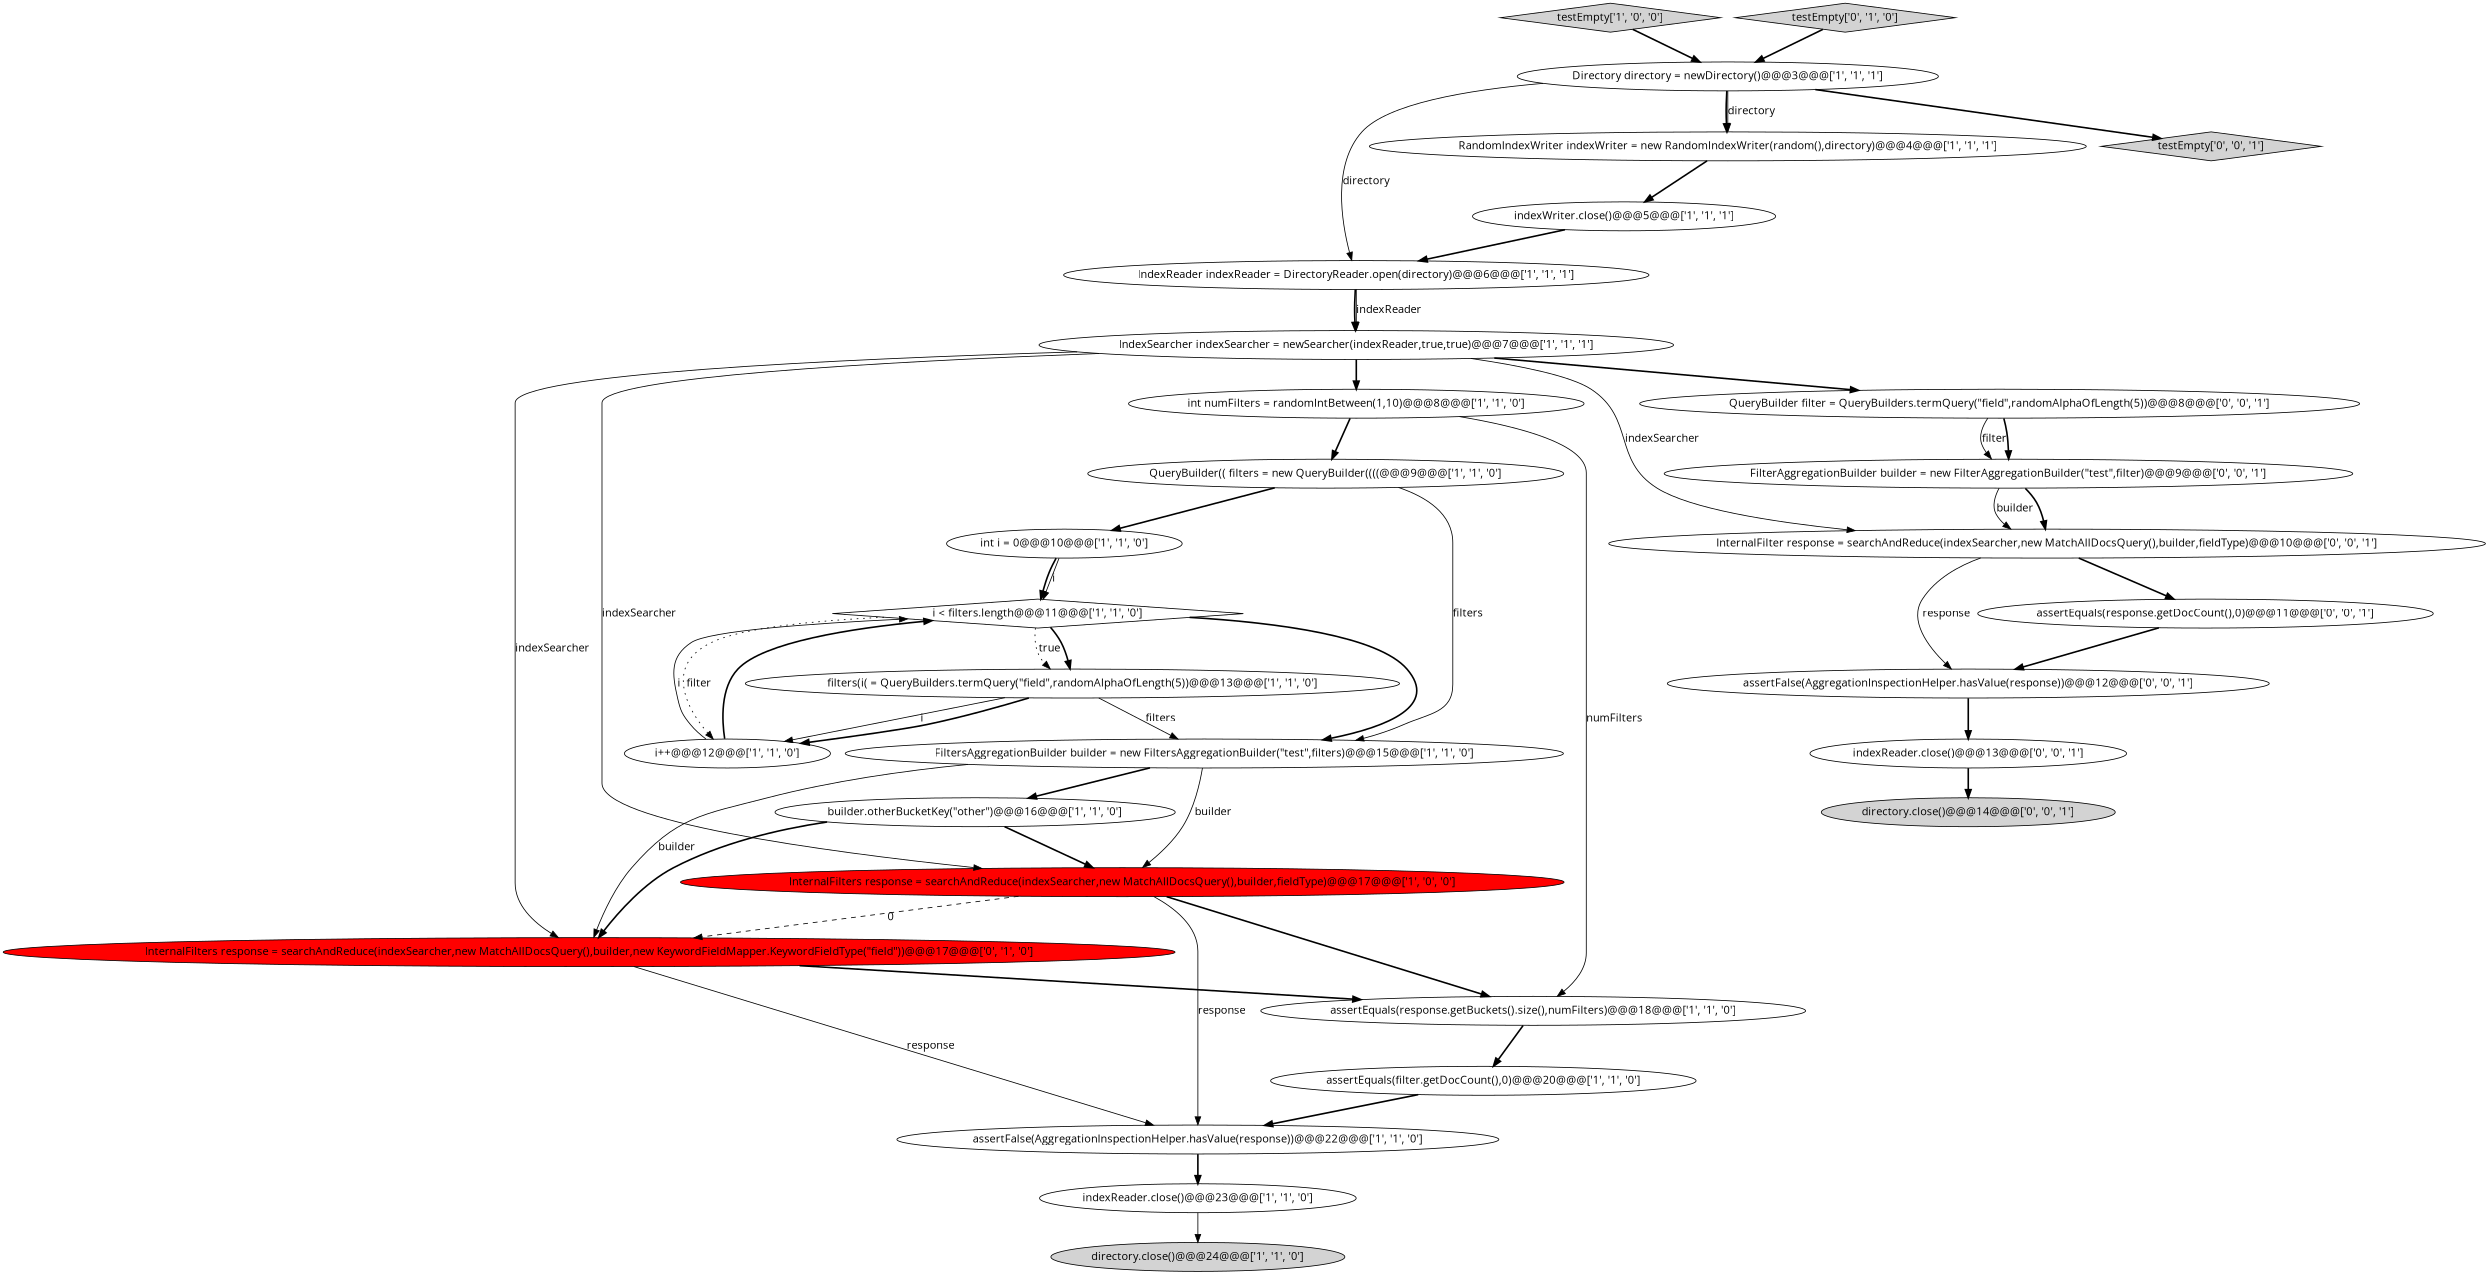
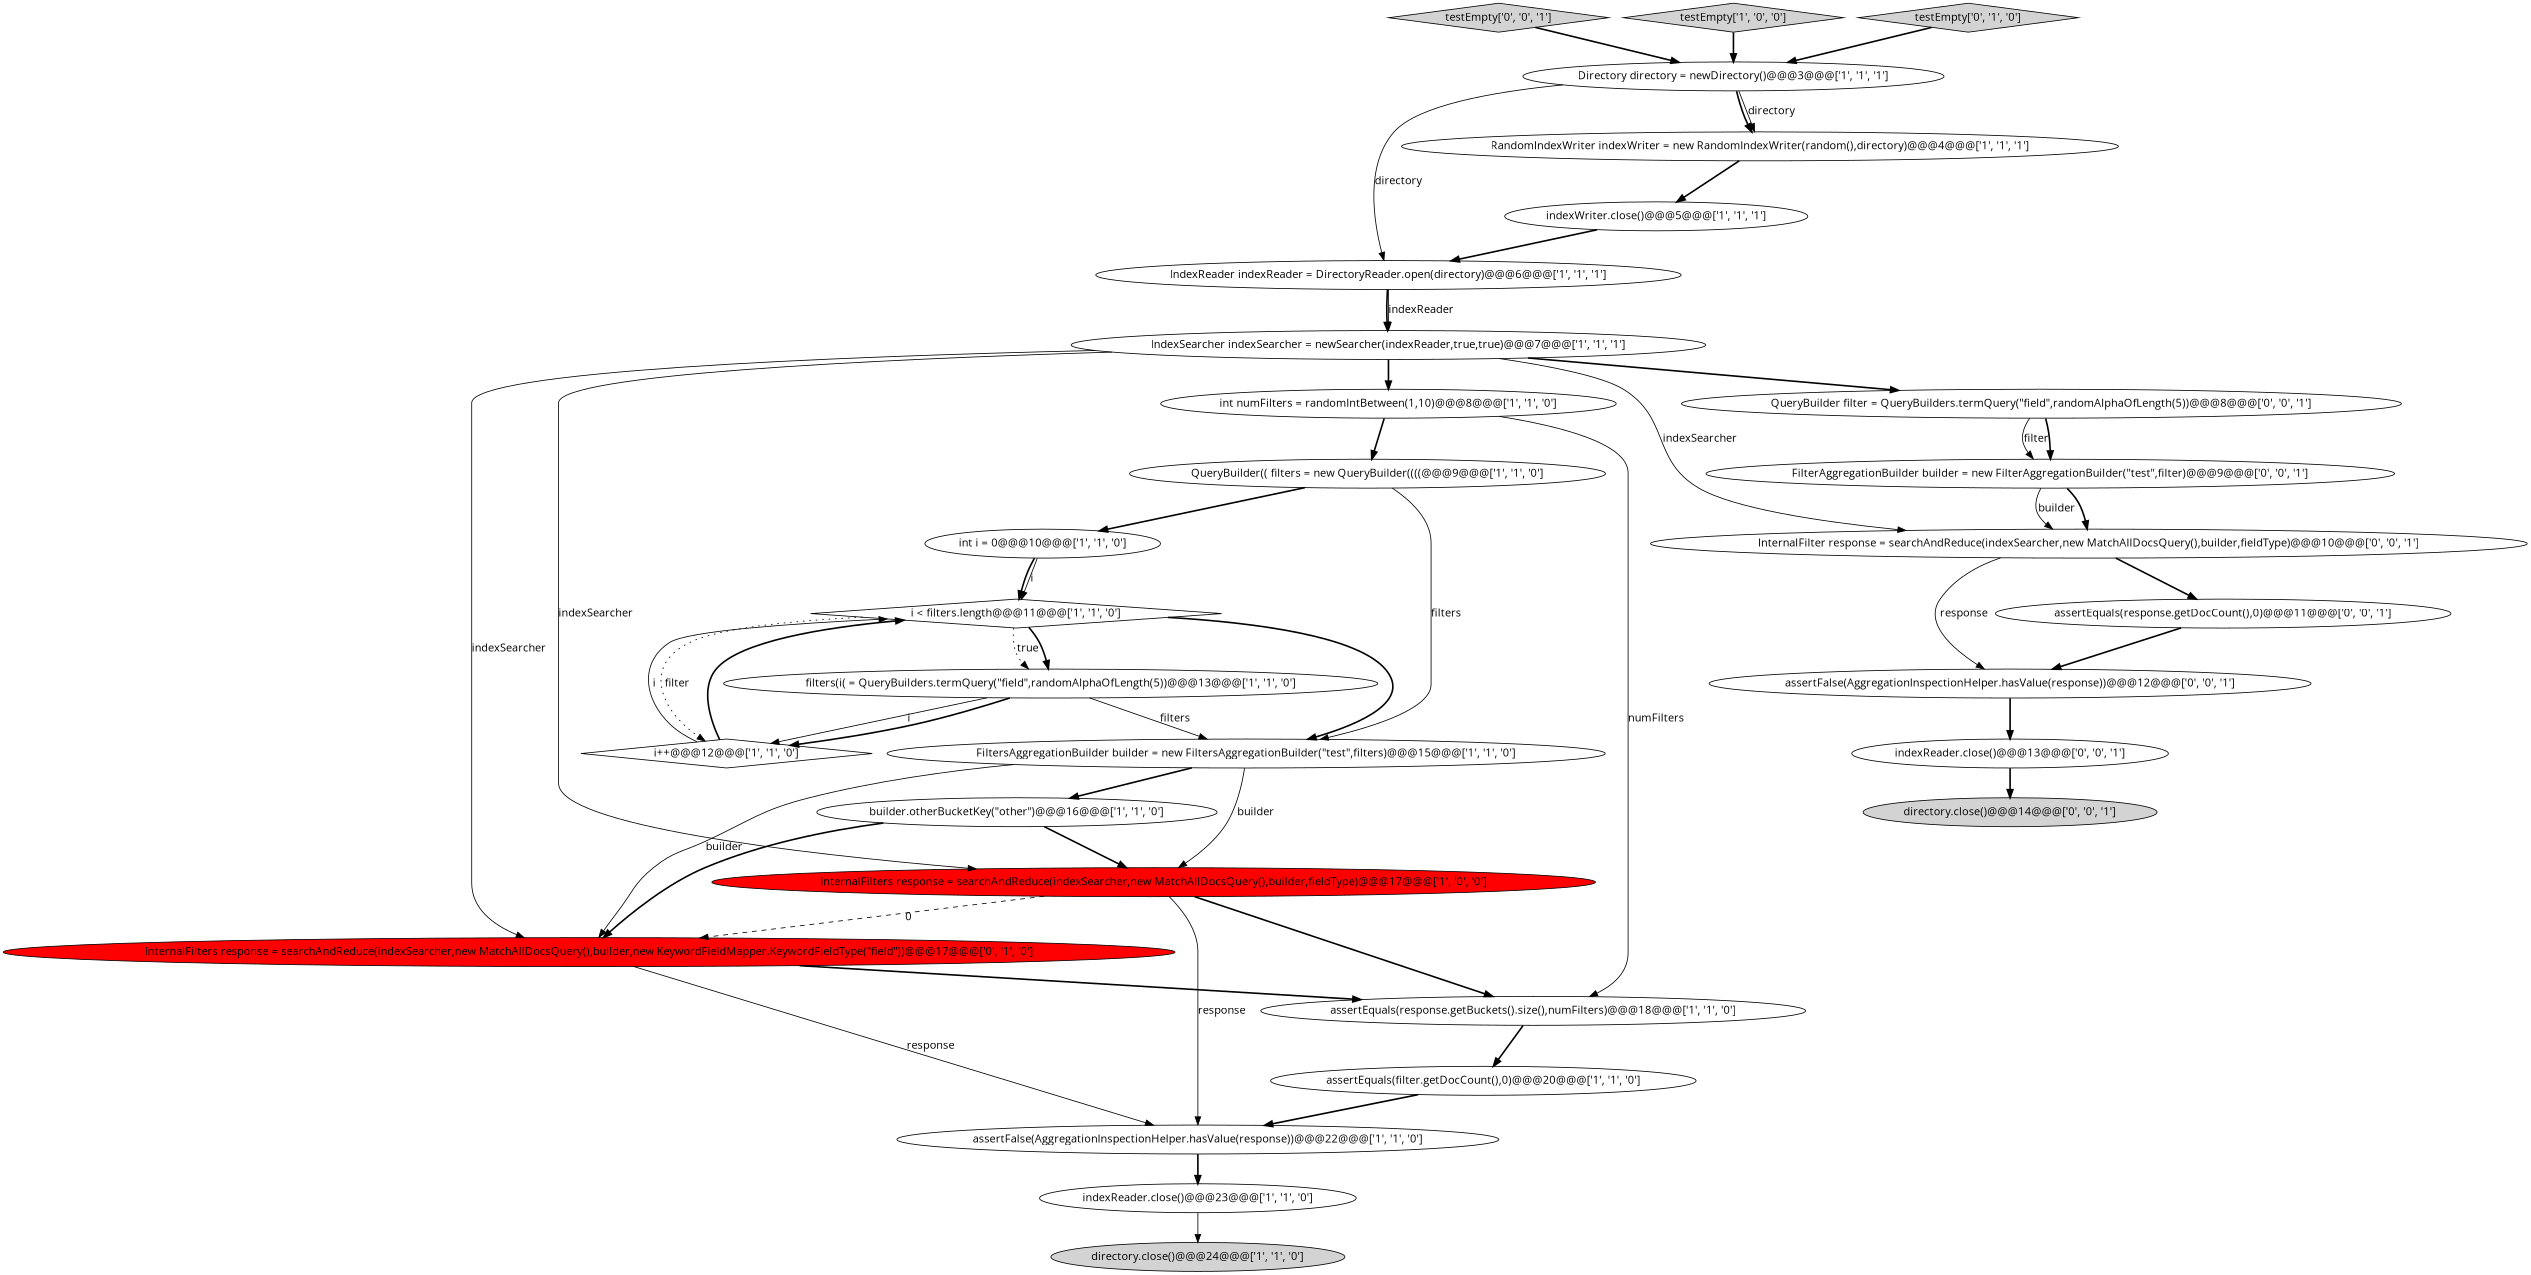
edge "Directory directory = newDirectory()@@@3@@@['1', '1', '1']" -> "testEmpty['0', '0', '1']": reversed
node "i++@@@12@@@['1', '1', '0']": shape ellipse -> diamond
